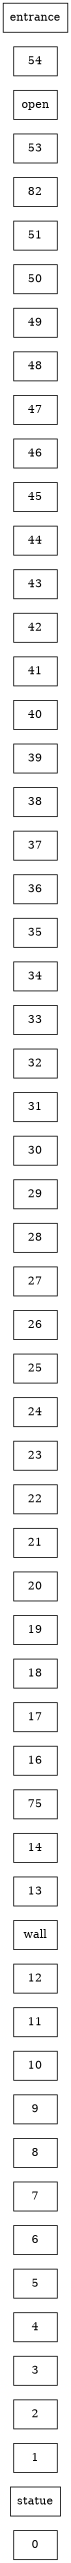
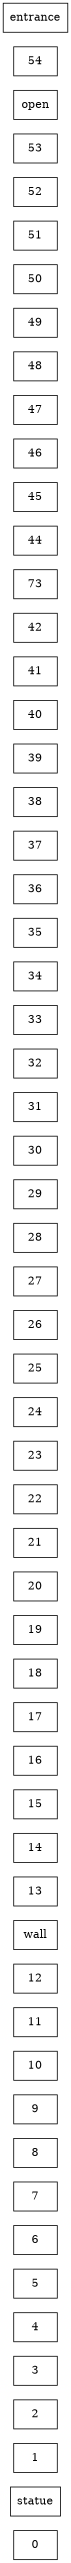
node "82": label "82" -> "52"
node "43": label "43" -> "73"
node "75": label "75" -> "15"
